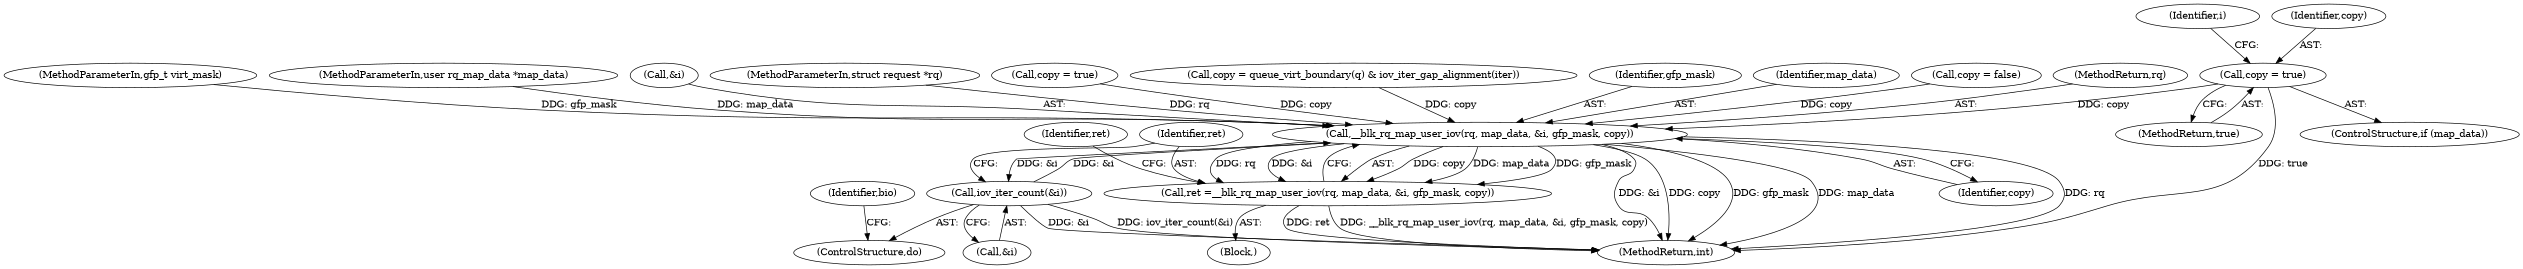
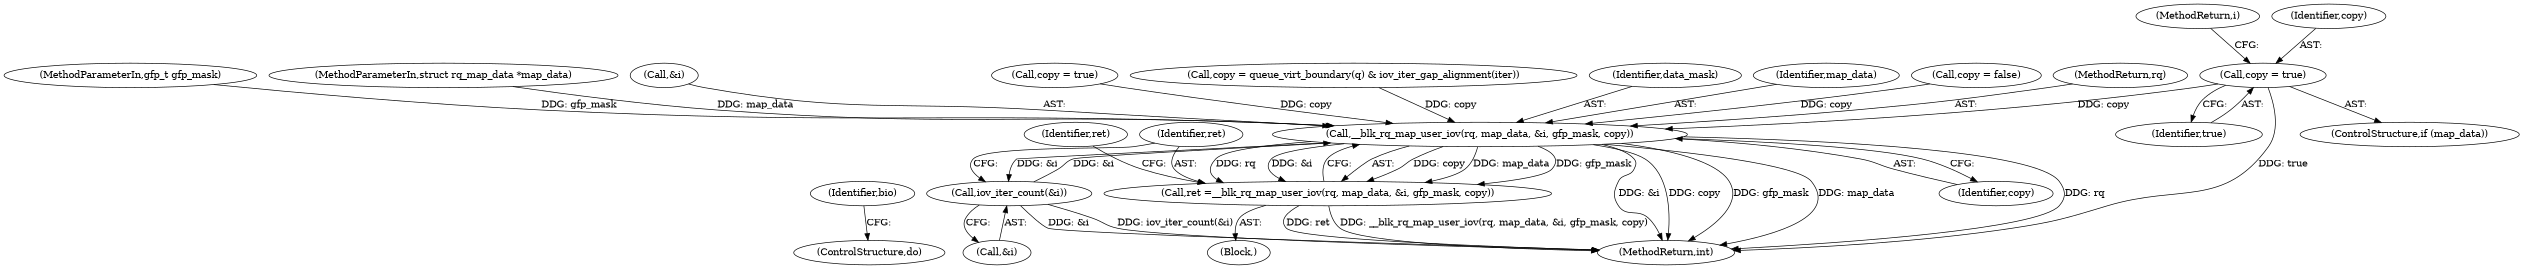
node "(Identifier,i)": label "(Identifier,i)" -> "(MethodReturn,i)"
node "(MethodParameterIn,gfp_t virt_mask)": label "(MethodParameterIn,gfp_t virt_mask)" -> "(MethodParameterIn,gfp_t gfp_mask)"
node "(MethodParameterIn,user rq_map_data *map_data)": label "(MethodParameterIn,user rq_map_data *map_data)" -> "(MethodParameterIn,struct rq_map_data *map_data)"
node "(MethodParameterIn,struct request *rq)": removed
node "(Identifier,gfp_mask)": label "(Identifier,gfp_mask)" -> "(Identifier,data_mask)"
node "(MethodReturn,true)": label "(MethodReturn,true)" -> "(Identifier,true)"
edge "(Call,iov_iter_count(&i))" -> "(ControlStructure,do)": removed, label "AST:"
